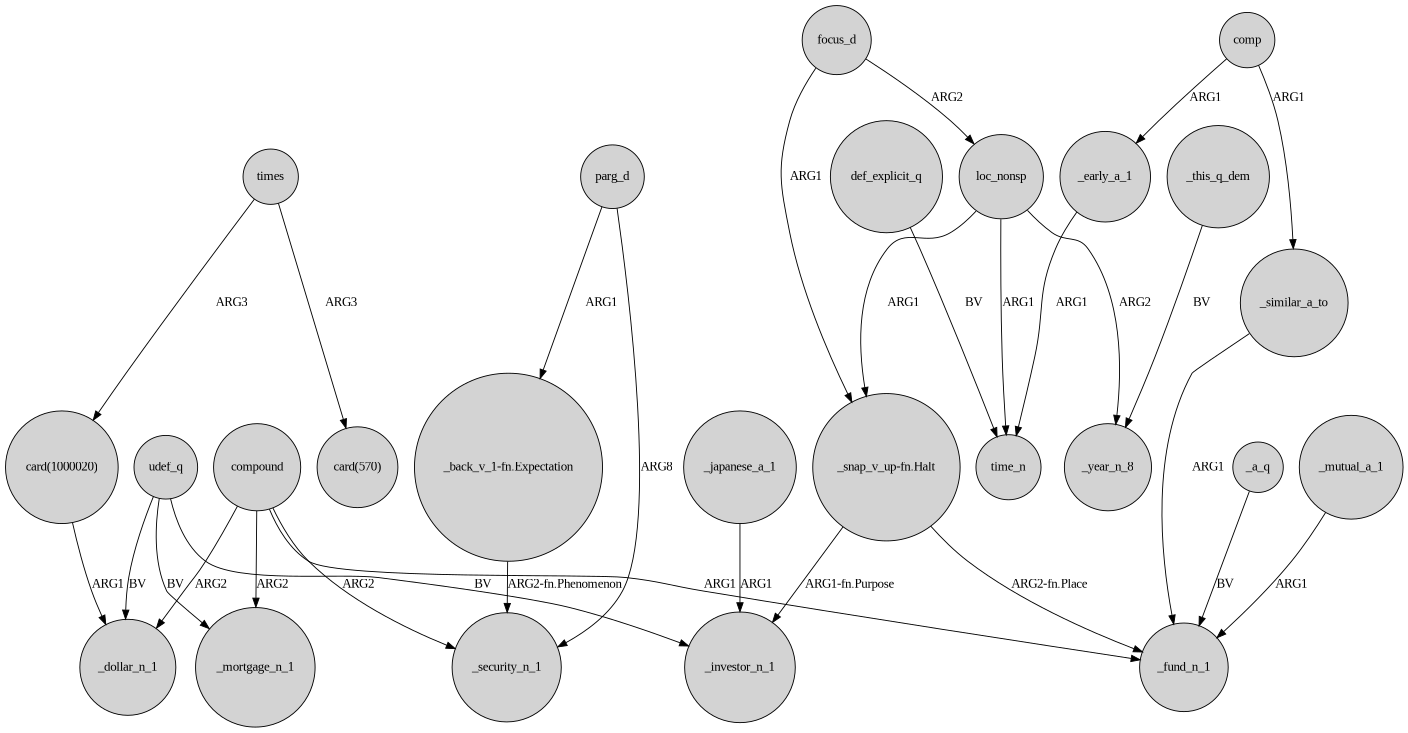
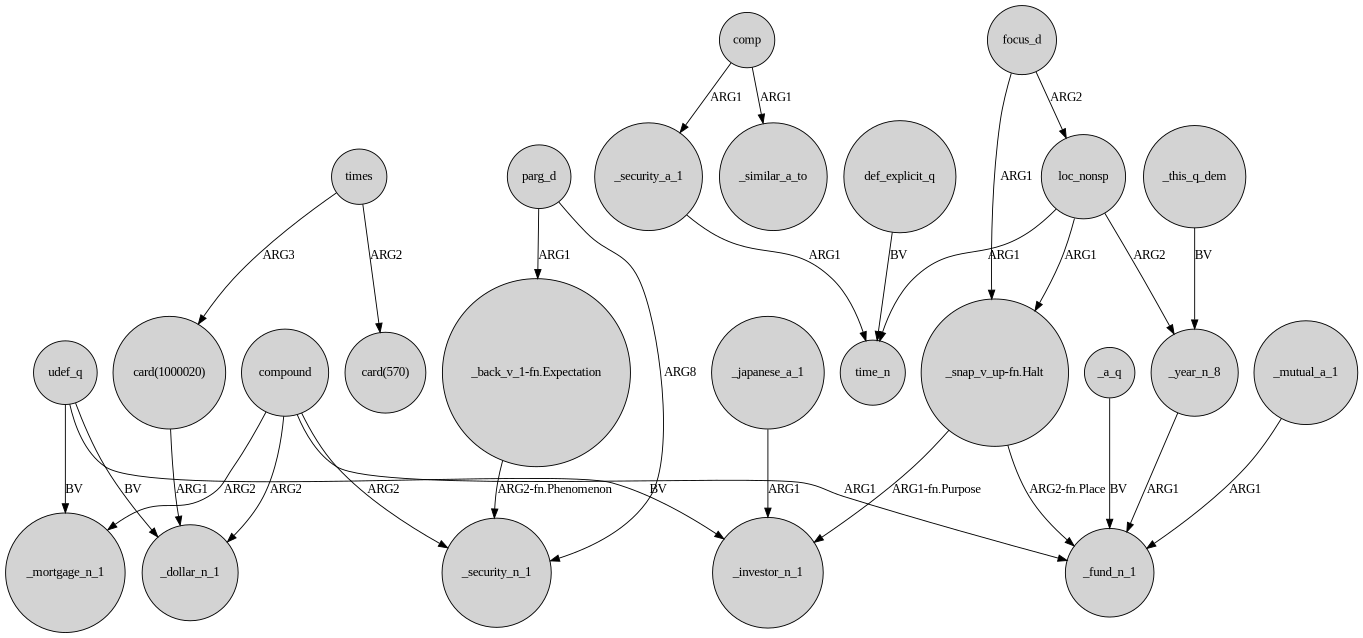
node "_early_a_1": label "_early_a_1" -> "_security_a_1"
edge "times" -> "card(570)": label "ARG3" -> "ARG2"
edge "_similar_a_to" -> "_fund_n_1": now "_year_n_8" -> "_fund_n_1"
